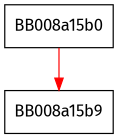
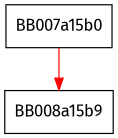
node "BB008a15b0": label "BB008a15b0" -> "BB007a15b0"
